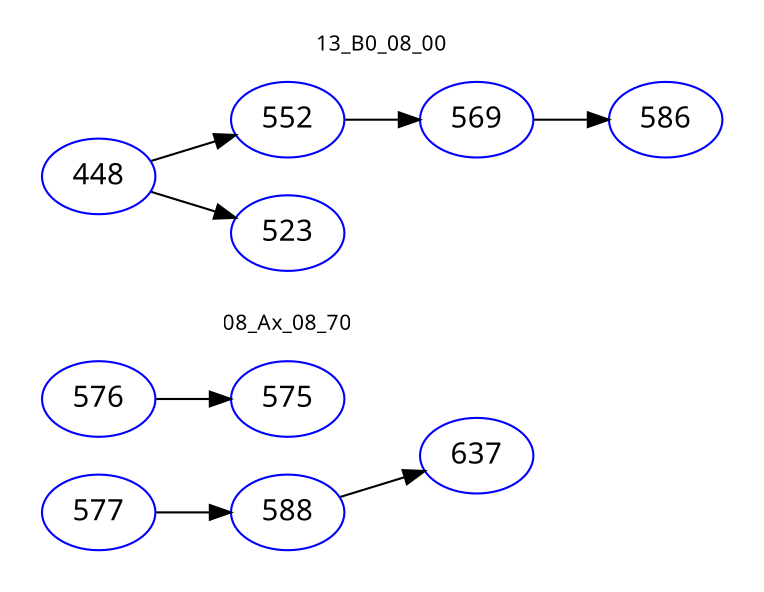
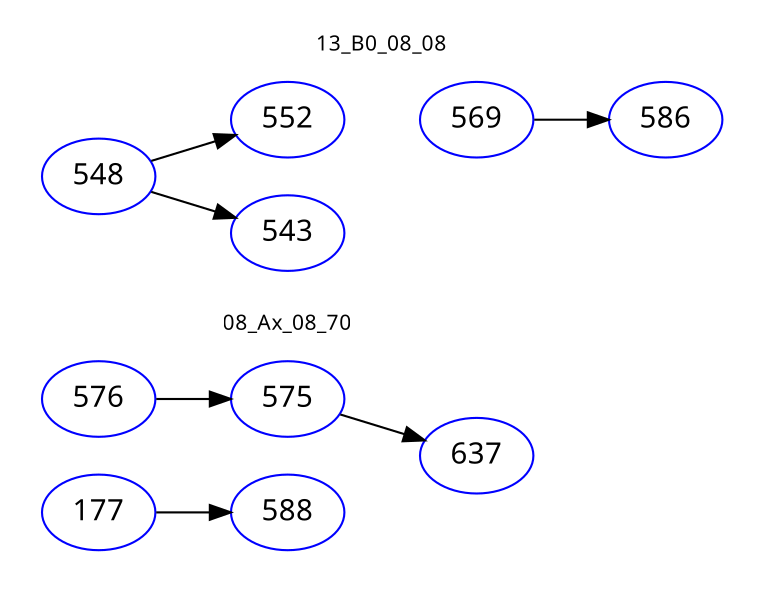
cluster "13_B0_08_00": label "13_B0_08_00" -> "13_B0_08_08"
edge "552" -> "569": removed
node "448": label "448" -> "548"
node "523": label "523" -> "543"
edge "588" -> "637": now "575" -> "637"
node "577": label "577" -> "177"
